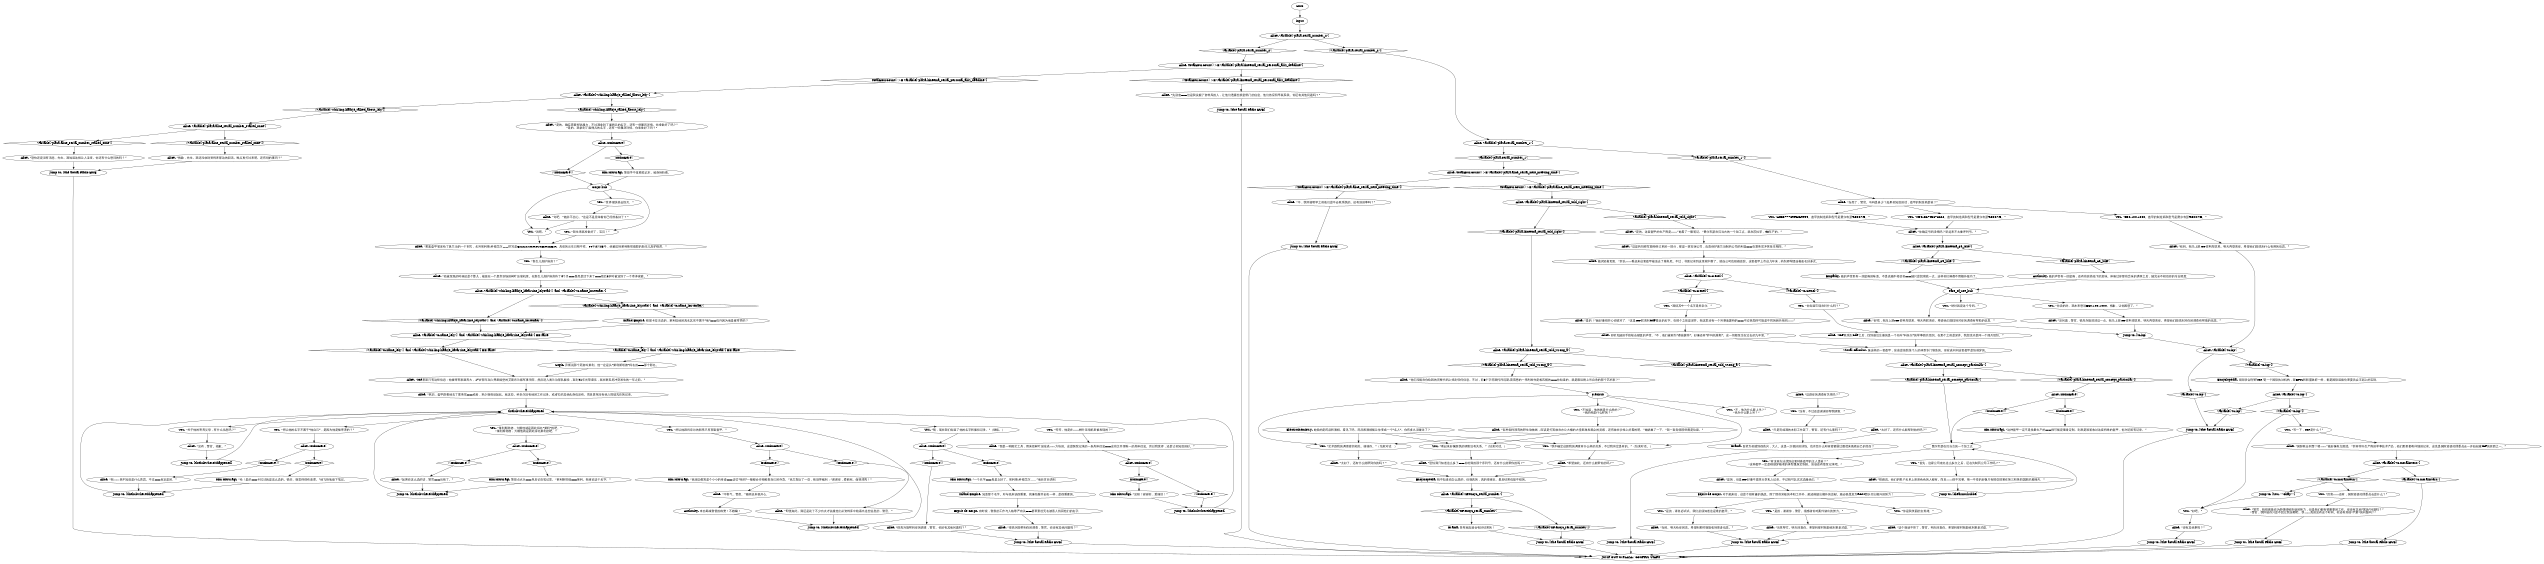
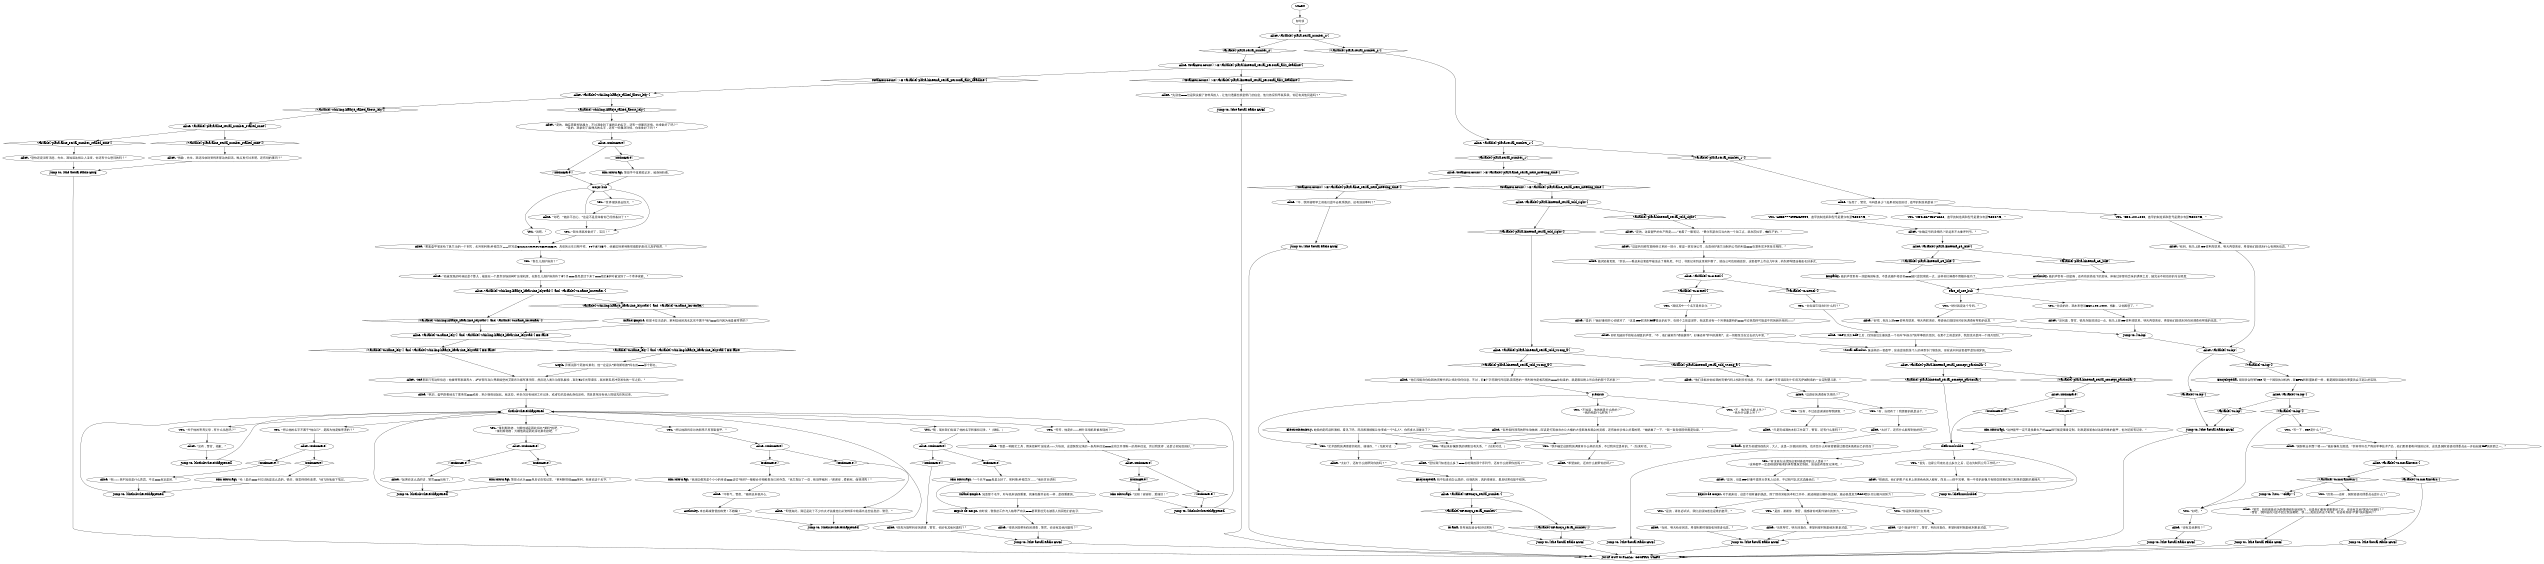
node "HUB": label "HUB" -> "START"
node "input": label "input" -> "有时候"
edge "You: “X54156745678222。盔甲的制造商和型号是费尔韦瑟T-500/VE。”" -> "Alice: “你确定号码没错吗？听起来不太像序列号。”": removed
edge "Alice: “好吧。”她并不担心。“这是不是意味着你已经准备好了？”" -> "You: “说吧。”": now "Alice: “好吧。”她并不担心。“这是不是意味着你已经准备好了？”" -> "Corps hub"
edge "ease_of_use_hub" -> "Alice: “好吧，我马上跟ICP资料库联系。明天再联系你。希望他们能找到对你的调查有帮助的信息。”": now "You: “绝对就是这个号码。”" -> "Alice: “好吧，我马上跟ICP资料库联系。明天再联系你。希望他们能找到对你的调查有帮助的信息。”"
node "Alice: “他们没能在你给我的完整代码上找到任何信息。不过，前10个字符追踪到十年前瓦萨城制造的一台定制婴儿車。”": added
node "You: “有，当然有了！我需要的就是这个。”": added
edge "thehubwhereithappened" -> "You: “等等，他是在……树叶压缩机里被发现的？”": added
edge "prenhub" -> "You: “我不确定这跟我的调查有什么样的关系，不过我肯定是有的。”（结束对话。）": removed
edge "thehubwhereithappened" -> "You: “莱利斯塔德，大概他就是因此得名*莱利*的吧。” “莱利斯塔德，大概他就是因此得名莱利的吧。”": added
edge "Alice: “只是完成我的本职工作罢了，警官。还有什么事吗？”" -> "Drama: 吾辈为你感到很高兴，大人。这是一次很好的训练。也许您什么时候需要通过撒谎来挽救自己的性命？": removed
node "费尔韦瑟在贝当古的一个加工点": label "费尔韦瑟在贝当古的一个加工点" -> "diearmorhubbe"
edge "Alice: “恐怕我只知道这么多了——你给我的那个序列号。还有什么能帮你的吗？”" -> "Encyclopedia: 我不知道你怎么想的，但我真的，真的很喜欢。最后结果也挺不错的。": removed
edge "Alice: “希望如此。还有什么能帮你的吗？”" -> "Encyclopedia: 我不知道你怎么想的，但我真的，真的很喜欢。最后结果也挺不错的。": removed
edge "Kim Kitsuragi: “一个名字——真是太好了。埃利斯·科顿艾尔……”他自言自语到。" -> "Inland Empire: 知道那个名字。对与他来说很重要。就像给案件起名一样，是很重要的。": now "Kim Kitsuragi: “一个名字——真是太好了。埃利斯·科顿艾尔……”他自言自语到。" -> "Esprit de Corps: 有时候，警察的工作与人格尊严有关——要帮那些无名被害人找回他们的名字。"
edge "You: “是的，请务必试试。我们必须知道这是谁的盔甲。”" -> "Alice: “当然。明天给你回话。希望到那时我能收到更多信息。”": removed
edge "You: “你是我美丽的女英雄。”" -> "Alice: “这个我就不管了，警官。明天回复你。希望到那时我能收到更多消息。”": added
